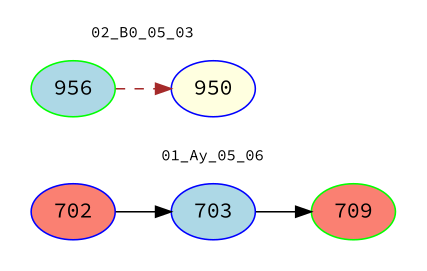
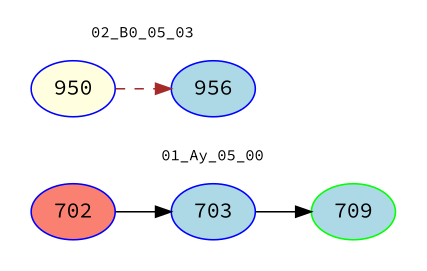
node "956": color green -> blue
edge "956" -> "950": reversed
cluster "01_Ay_05_06": label "01_Ay_05_06" -> "01_Ay_05_00"
node "709": fillcolor salmon -> lightblue
